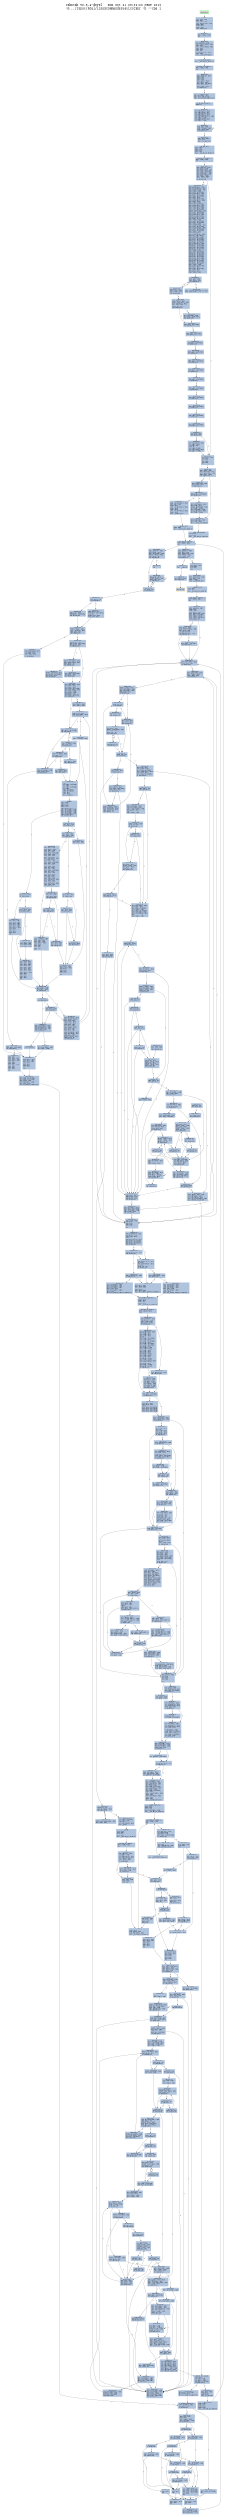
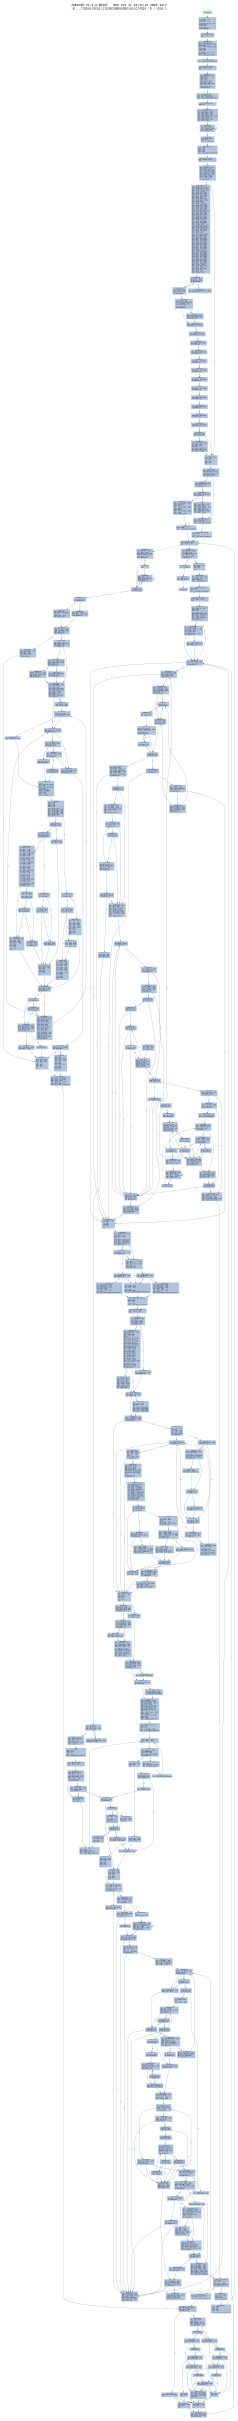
edge "0x08061f7a andl $0xe0, %eax cmpl $0xe0, %eax jne 0x08061e15" -> "0x08061e15 cmpl $0xc, 0x4(%ebp) jle 0x08061f26": reversed
edge "0x0809082c testb %bl, %bl je 0x0809094f" -> "0x08090834 cmpb $0x3a, %bl je 0x0809094f": now "0x080907e0 testb %al, %al jne 0x080907d0" -> "0x08090834 cmpb $0x3a, %bl je 0x0809094f"
